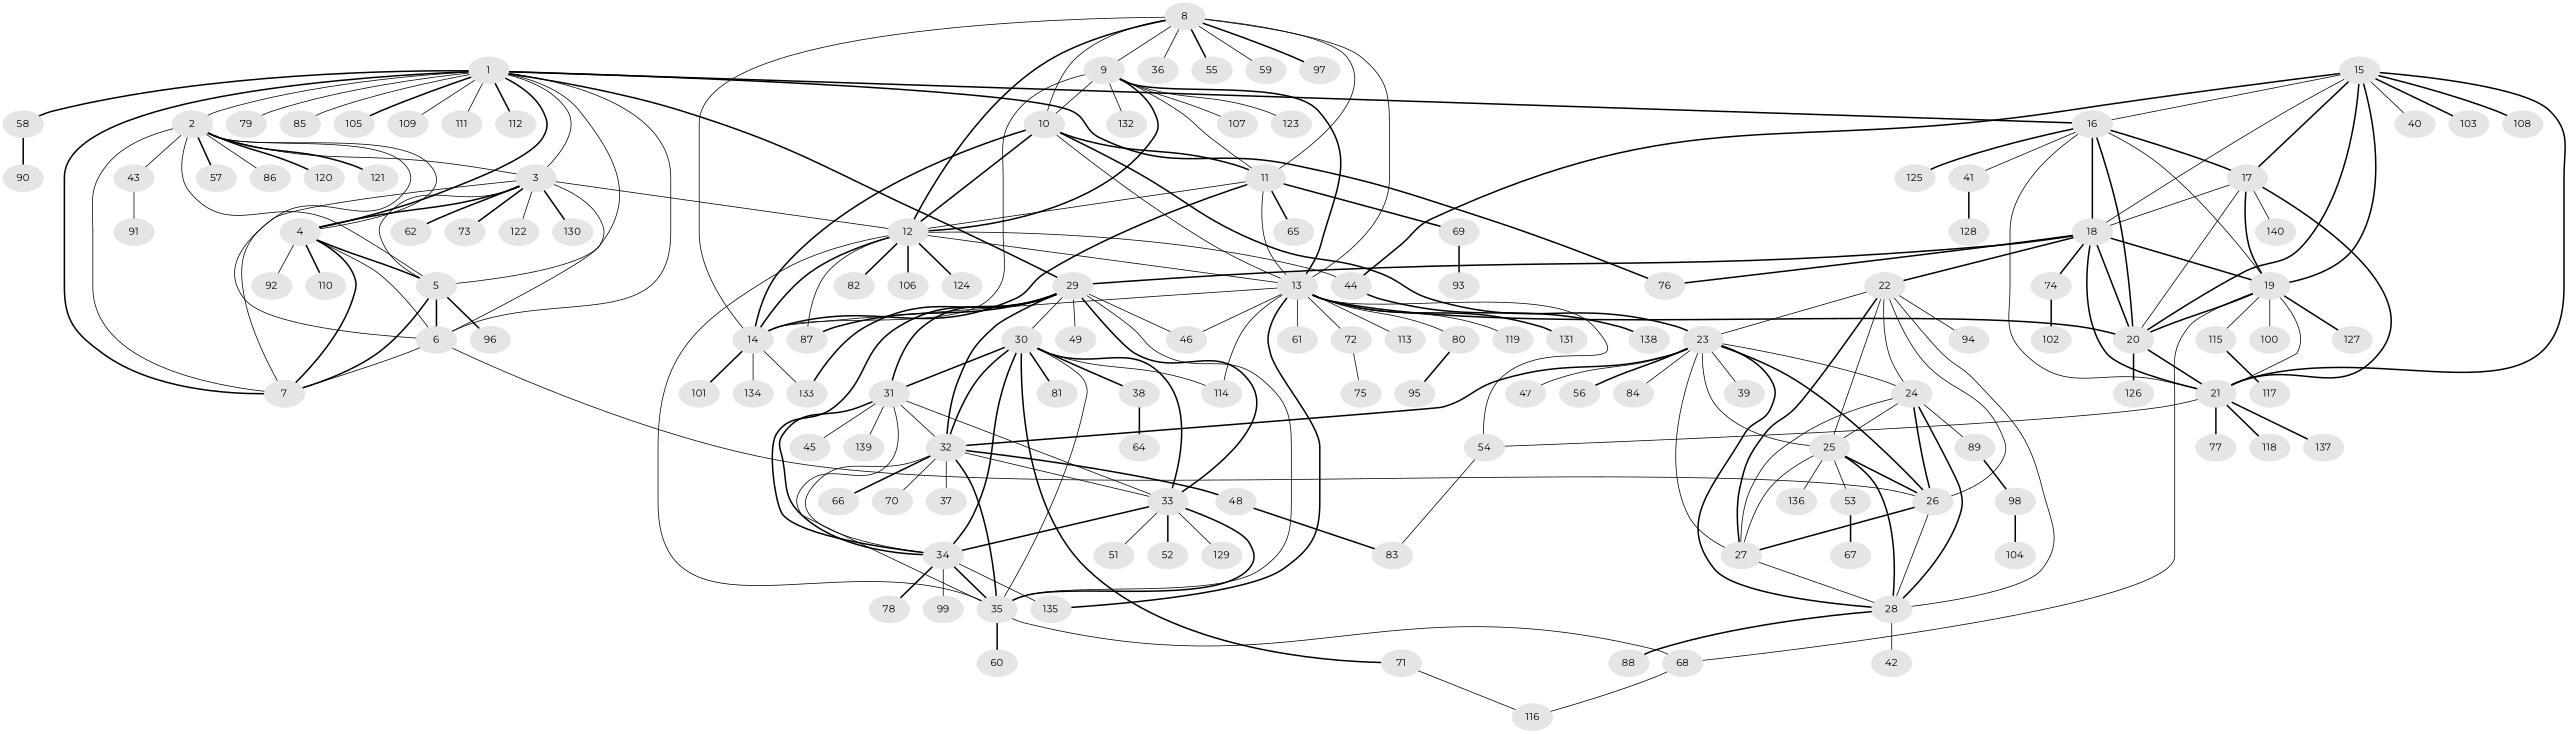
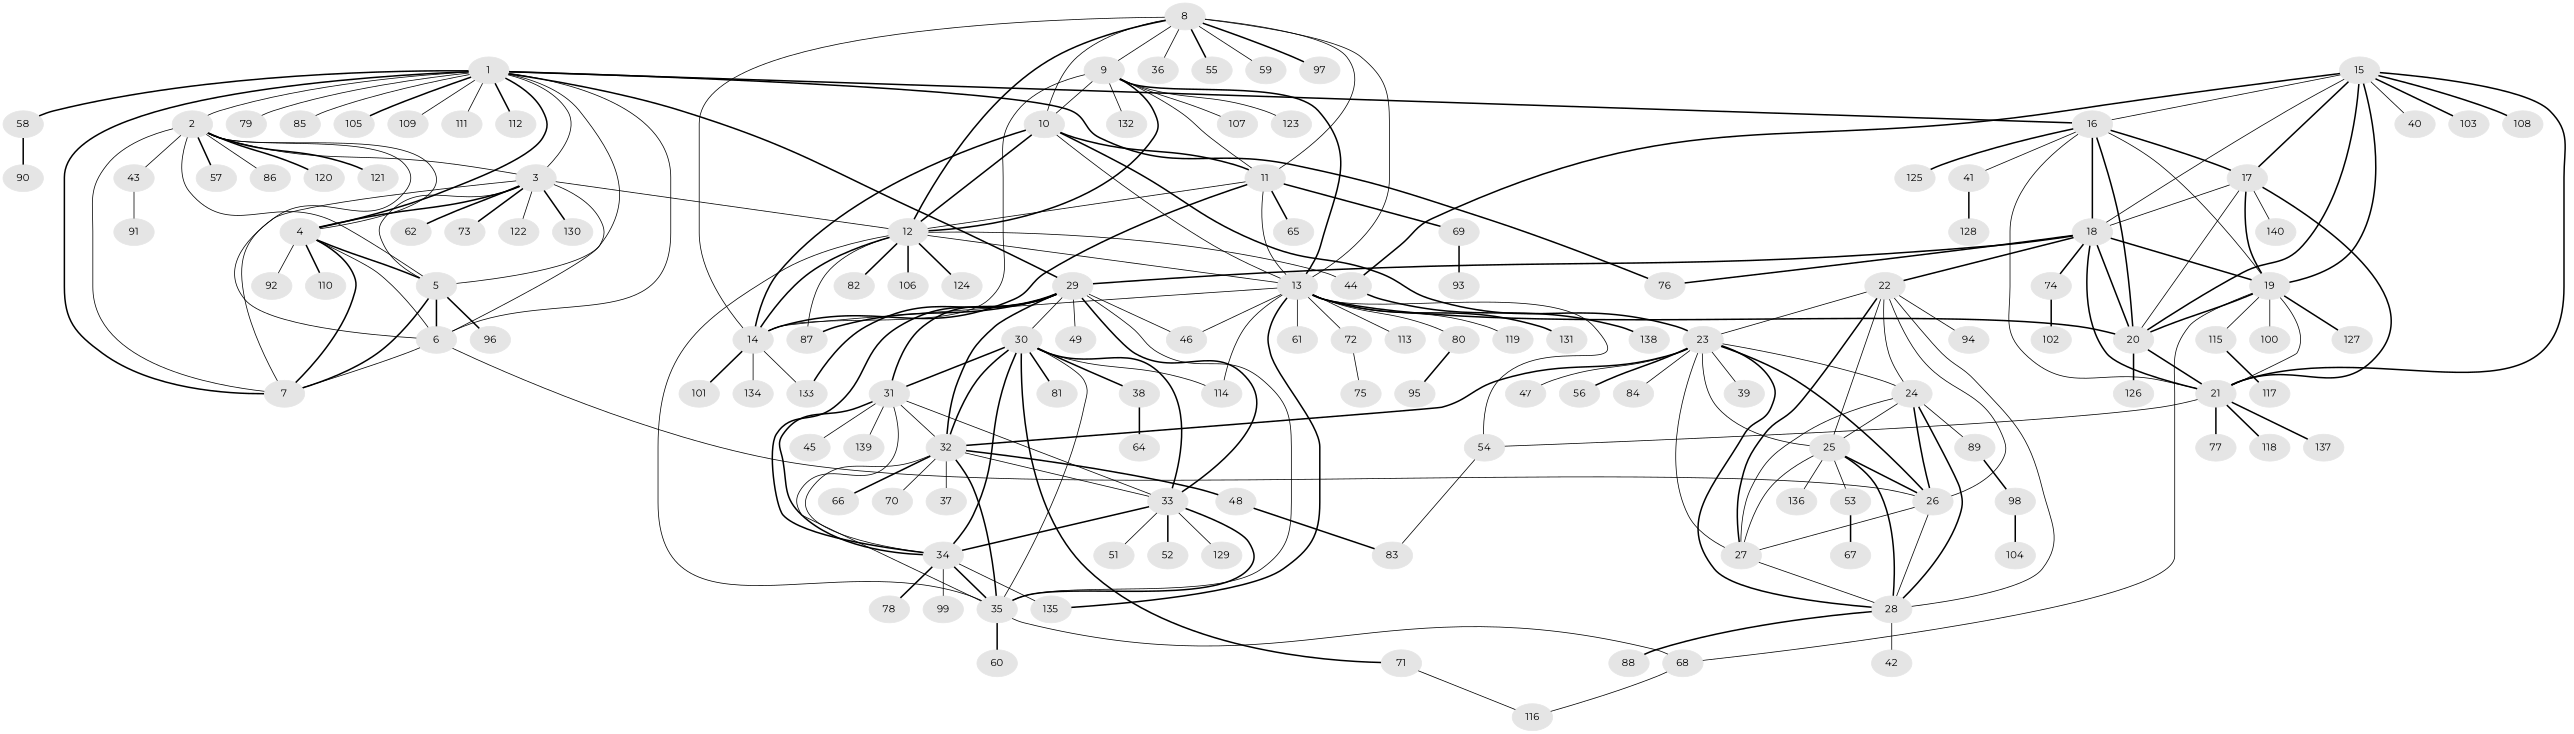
edge "26" -- "27": style bold -> solid
